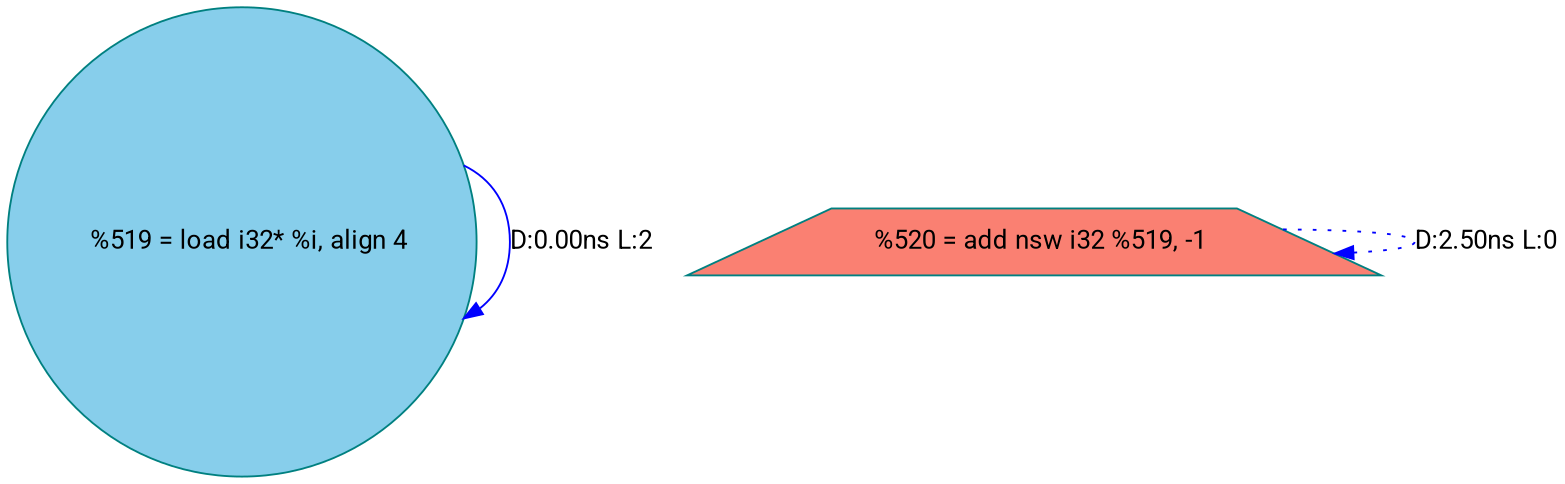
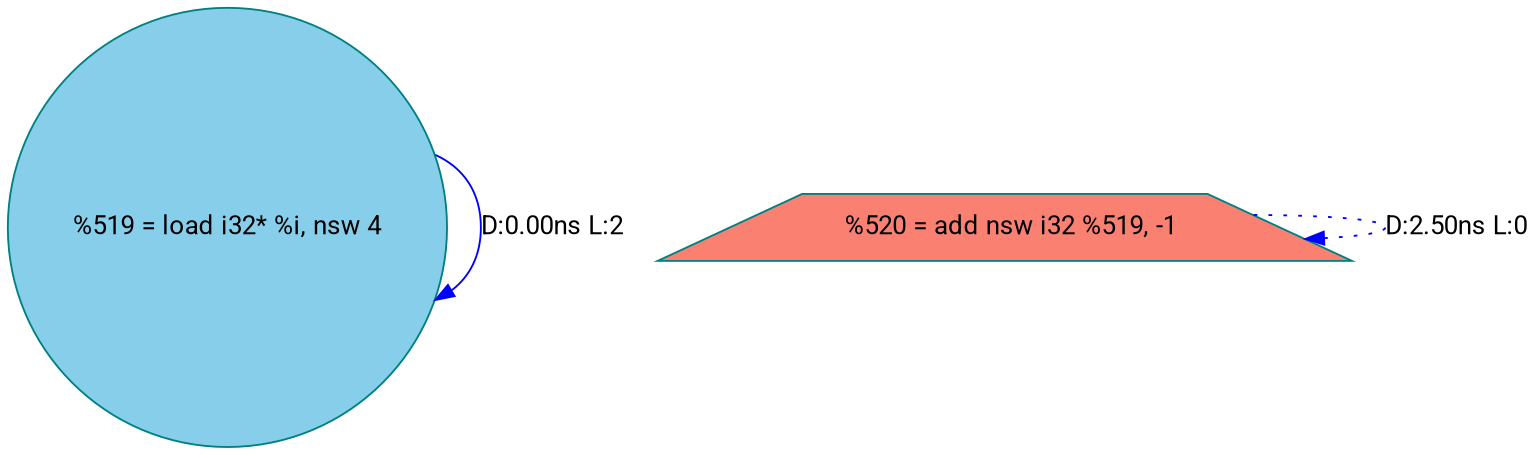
node "%519 = load i32* %i, align 4": label "%519 = load i32* %i, align 4" -> "%519 = load i32* %i, nsw 4"
